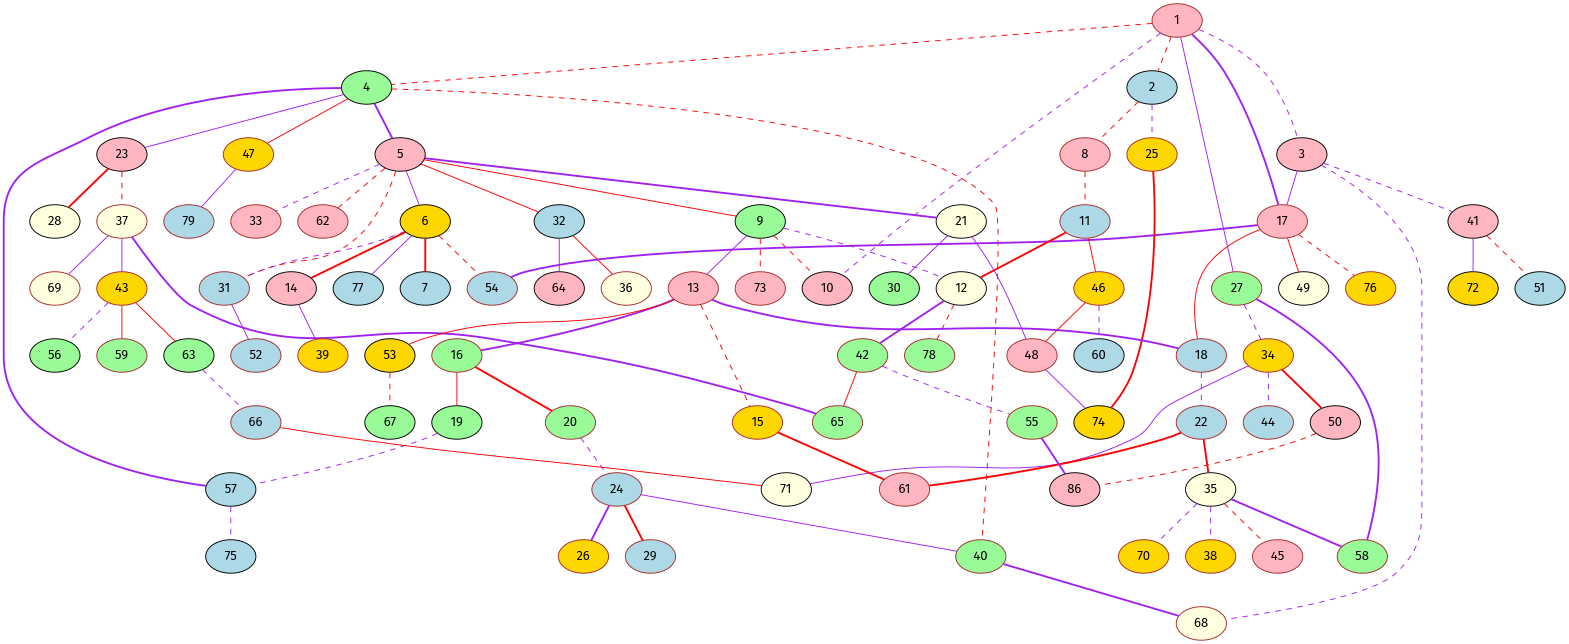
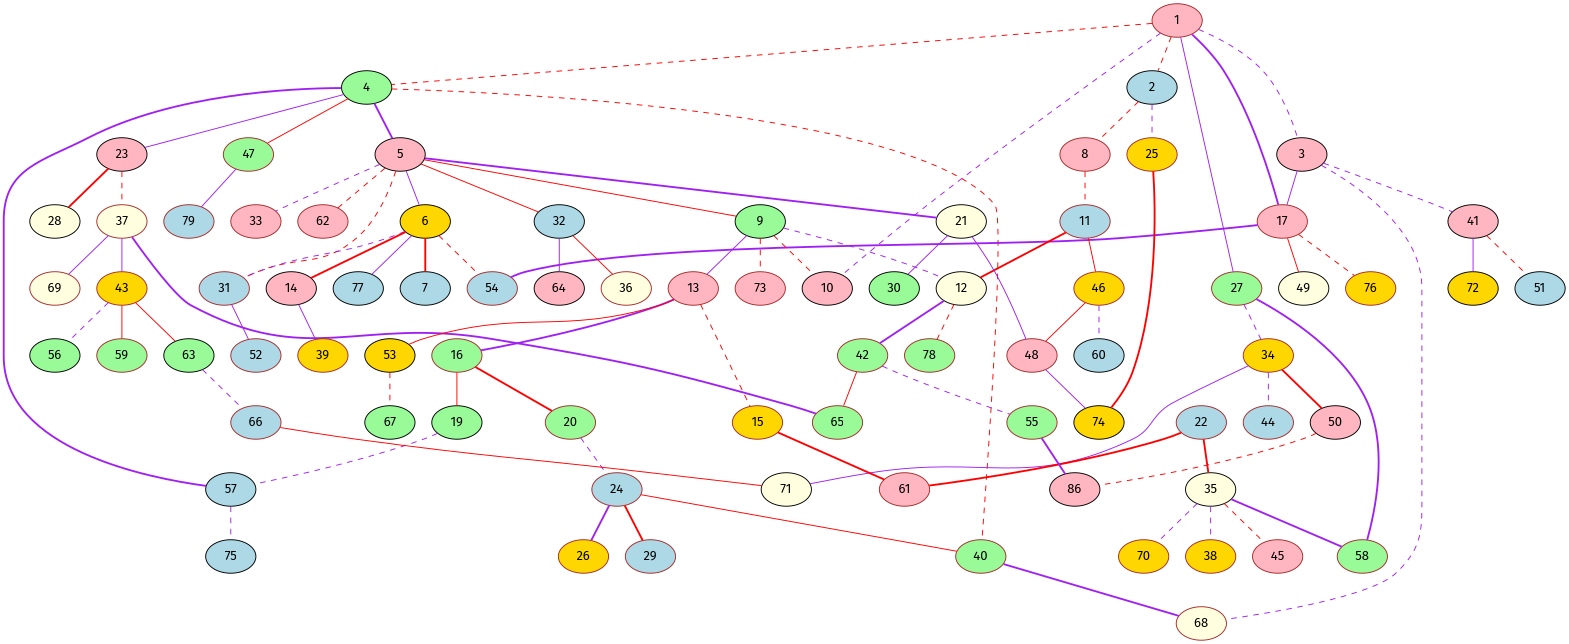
node "47": fillcolor gold -> palegreen
node "18": removed
edge "24" -- "40": color purple -> red
